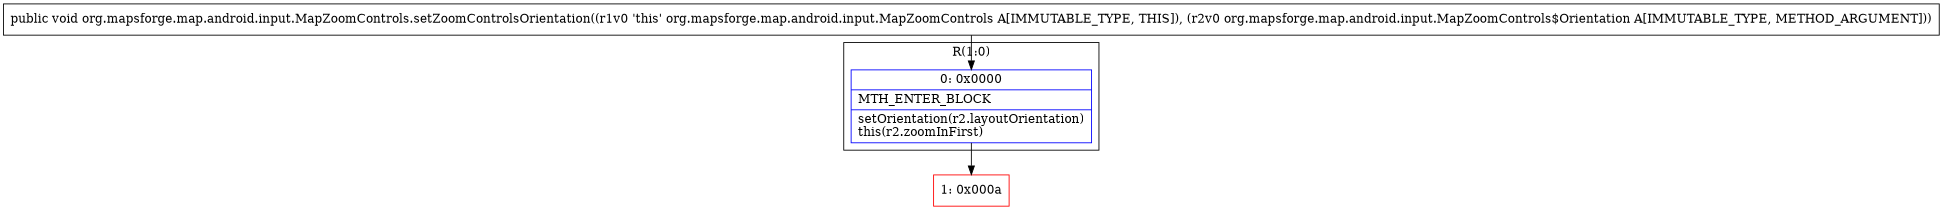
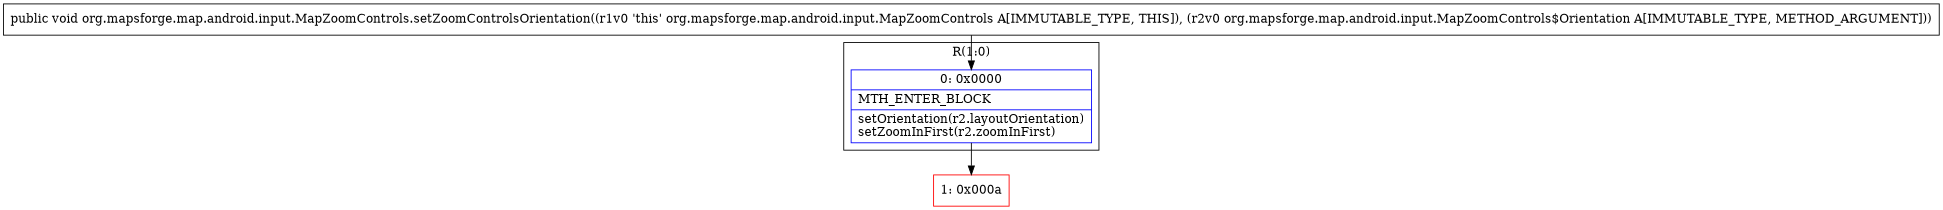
node "0: 0x0000": text "this(r2.zoomInFirst)" -> "setZoomInFirst(r2.zoomInFirst)"
